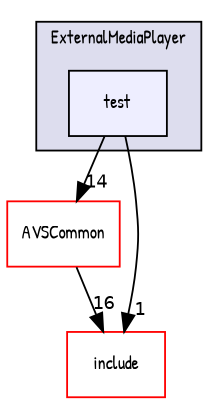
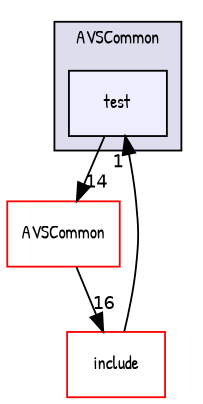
cluster "ExternalMediaPlayer": label "ExternalMediaPlayer" -> "AVSCommon"
edge "test" -> "include": reversed
